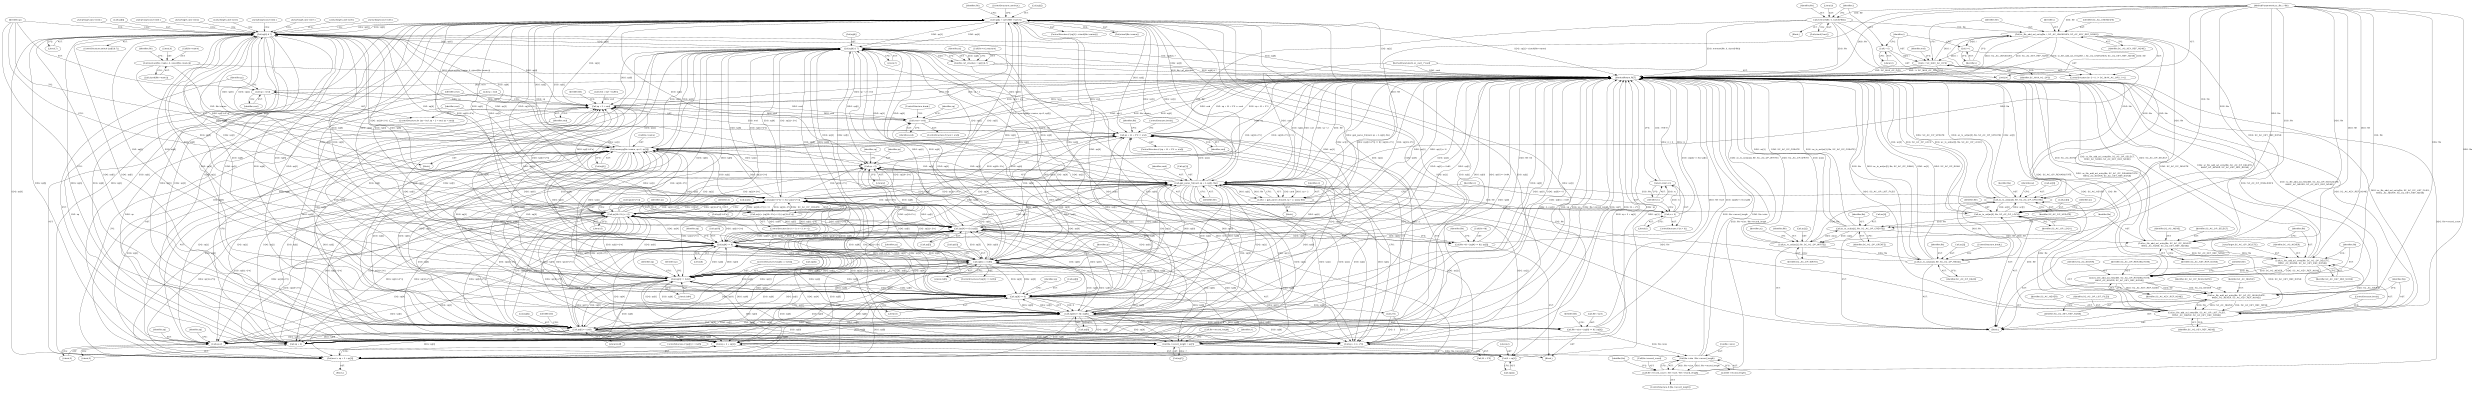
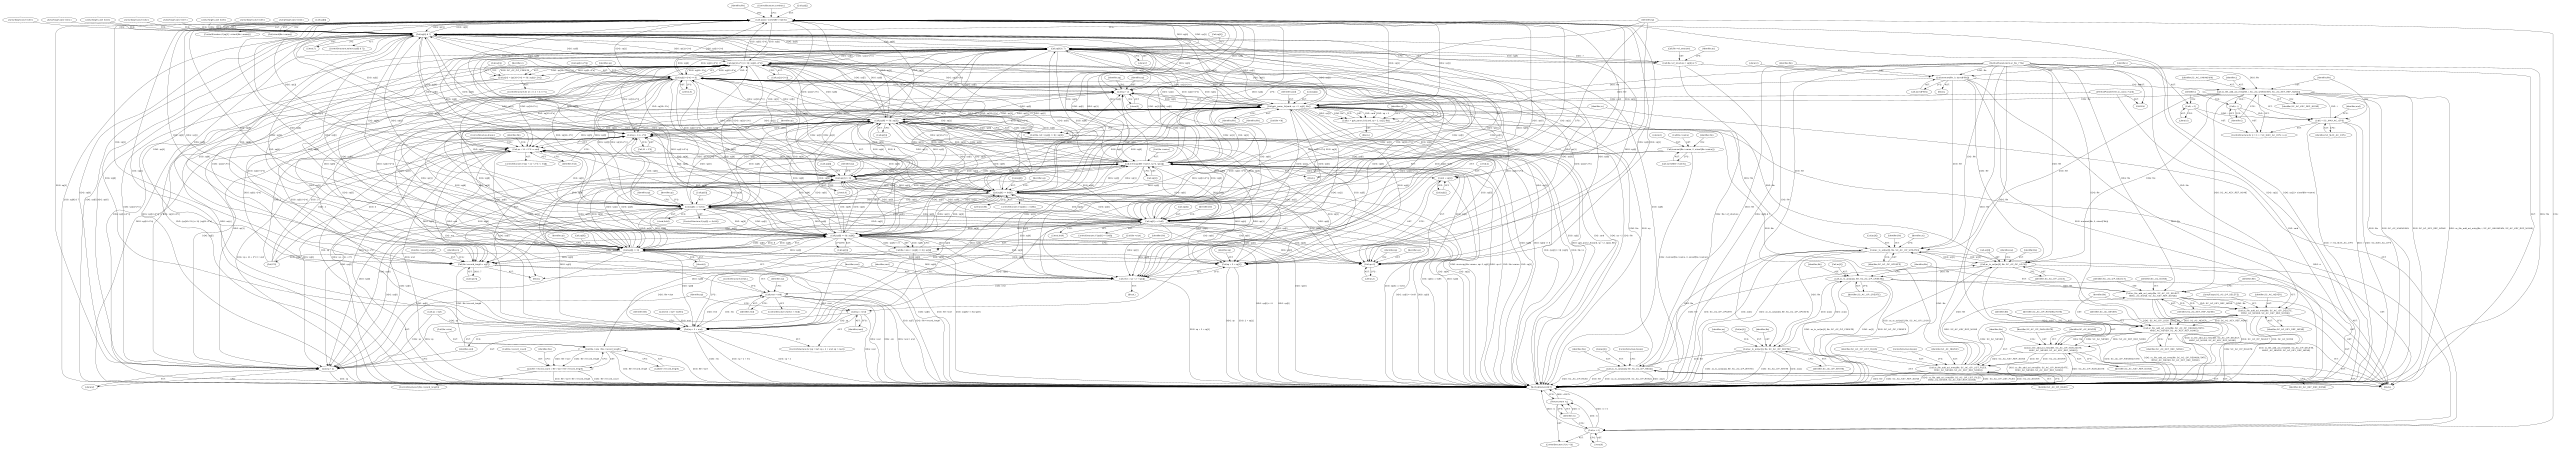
node "(Call,sizeof(*next))": label "(Call,sizeof(*next))" -> "(Call,sizeof(*file))"
edge "(MethodReturn,RET)" -> "(Call,sp = next)": reversed
edge "(Call,(sp[10+2*n] << 8) | sp[11+2*n])" -> "(Call,sp[8] << 8)": removed, label "DDG: sp[11+2*n]"
edge "(ControlStructure,if (sp[0] == 0x84))" -> "(Call,sp[0] == 0x84)": reversed
